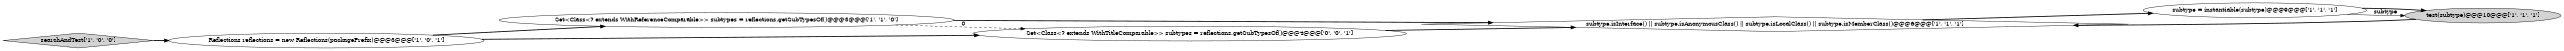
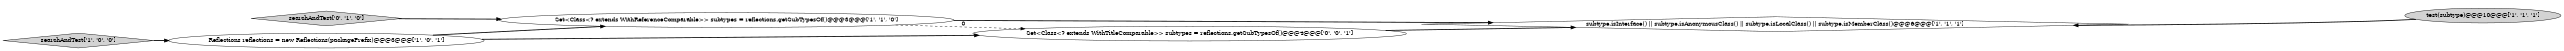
node "subtype = instantiable(subtype)@@@9@@@['1', '1', '1']": removed
node "searchAndTest['0', '1', '0']": added
